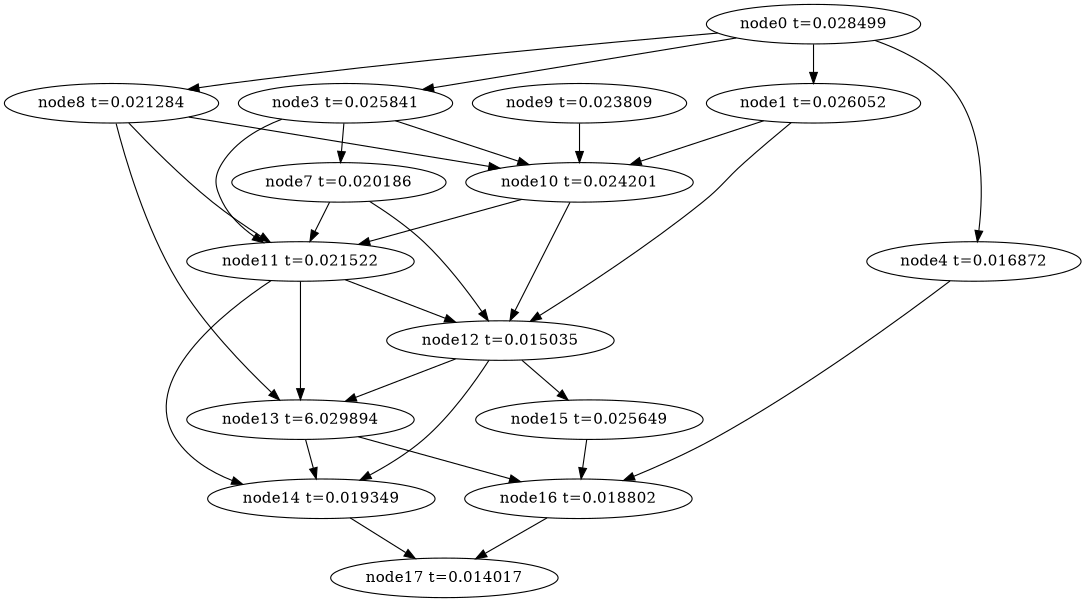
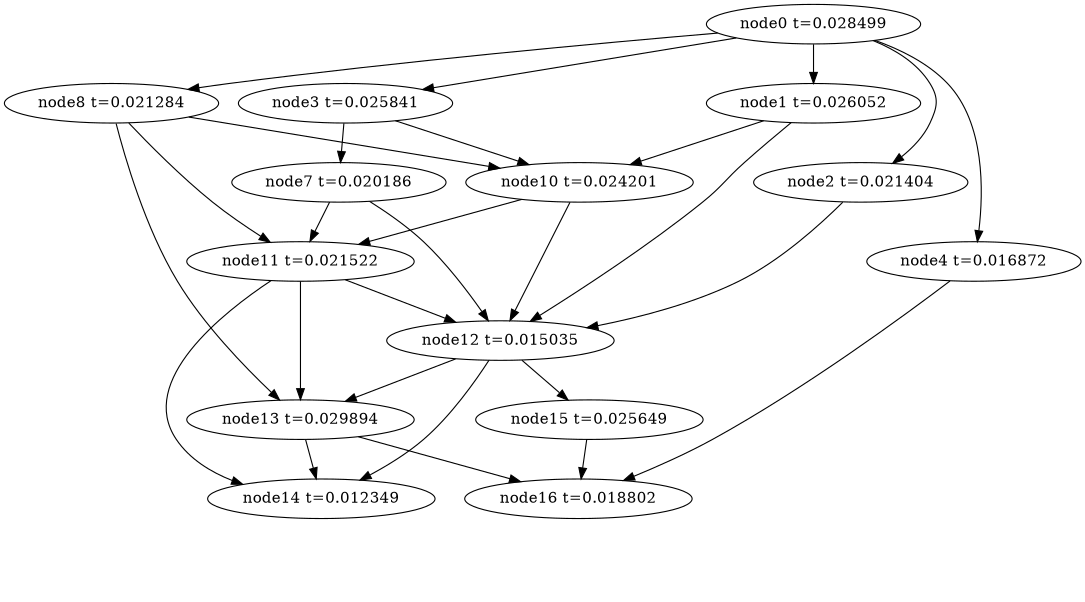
node "node9 t=0.023809": removed
edge "node3 t=0.025841" -> "node11 t=0.021522": removed
node "node2 t=0.021404": added
node "node13 t=6.029894": label "node13 t=6.029894" -> "node13 t=0.029894"
node "node14 t=0.019349": label "node14 t=0.019349" -> "node14 t=0.012349"
node "node17 t=0.014017": removed
